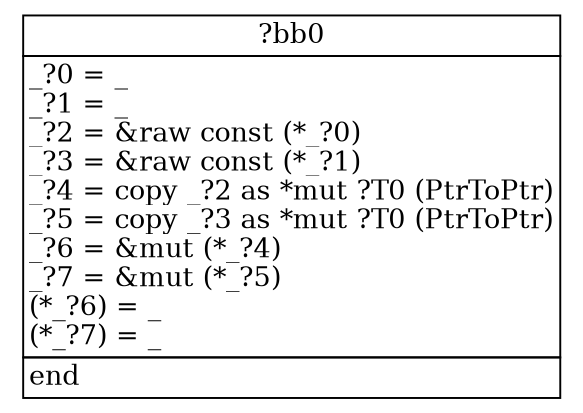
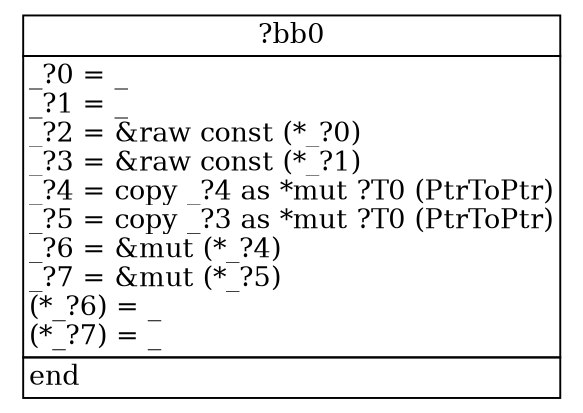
node "?bb0": text "_?4 = copy _?2 as *mut ?T0 (PtrToPtr)" -> "_?4 = copy _?4 as *mut ?T0 (PtrToPtr)"
